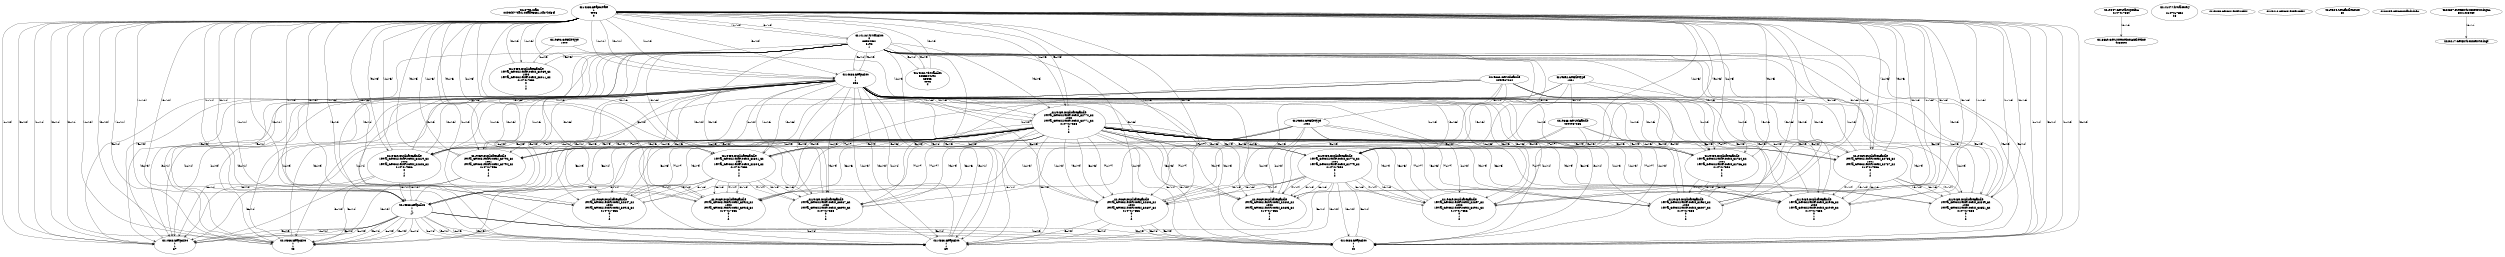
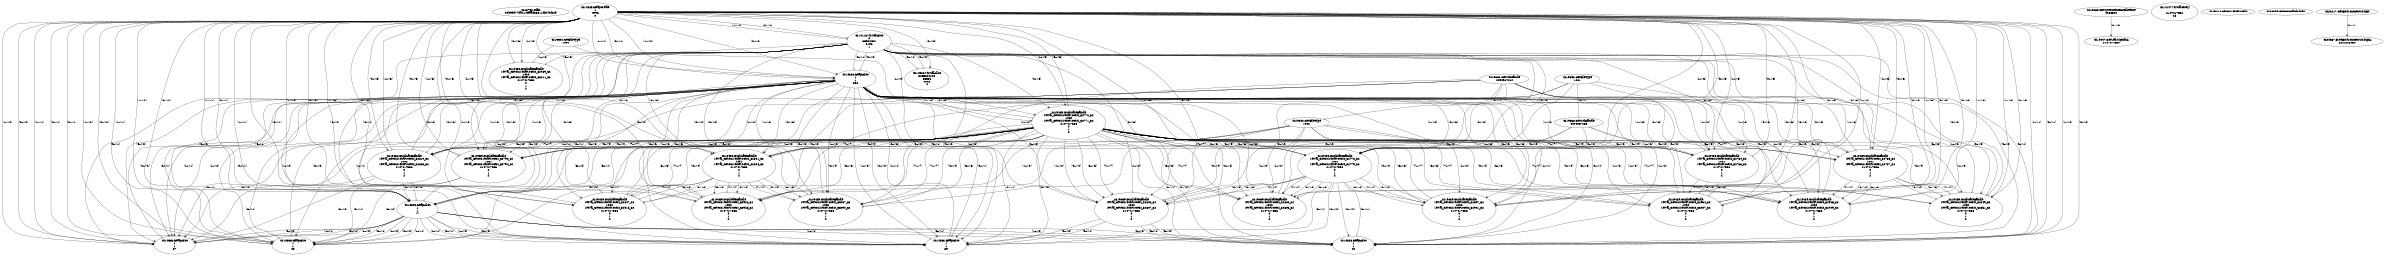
node "4219405.GetCurrentProcess": removed
node "4219524.SetHandleCount 32": removed
edge "4214222.VirtualAlloc 3255304192 65536 4096 4" -> "4214265.HeapCreate 1 4096 0": reversed
edge "4219047.GetStartupInfoA 2147417564" -> "4218869.GetSystemTimeAsFileTime 4288692": reversed
edge "4220387.FreeEnvironmentStringsA 3221225480" -> "4220217.GetEnvironmentStrings": reversed
